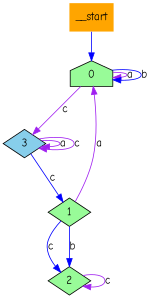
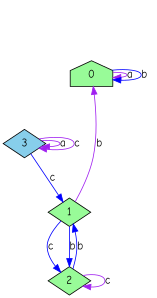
node "__start": removed
edge "0" -> "3": removed, label "c"
edge "1" -> "0": label "a" -> "b"
edge "2" -> "1": added, label "b"
